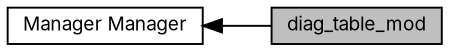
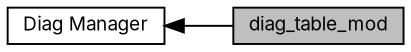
node "Manager Manager": label "Manager Manager" -> "Diag Manager"
